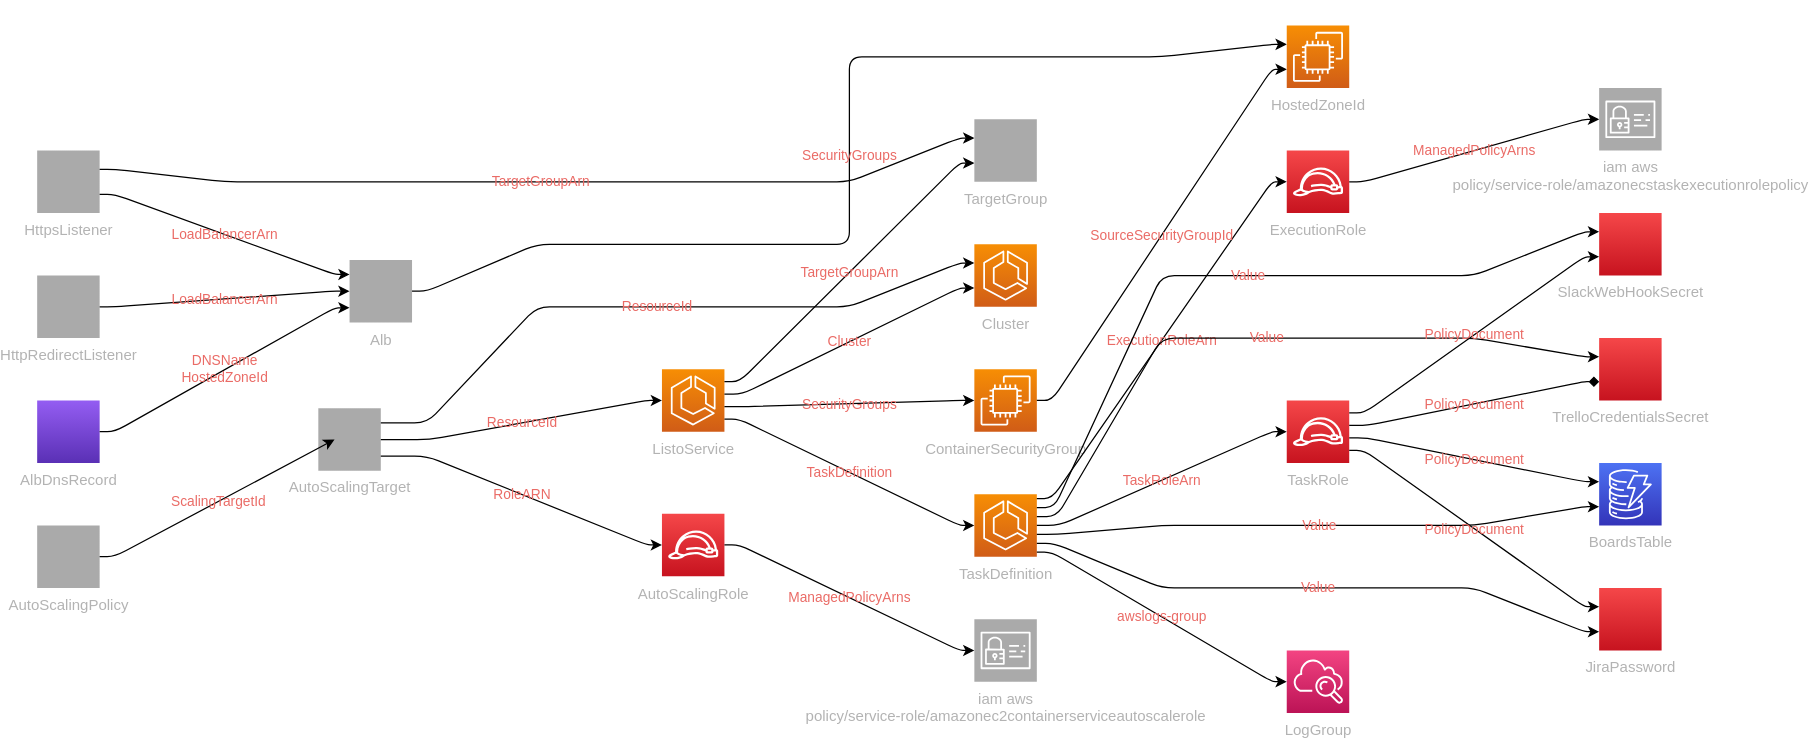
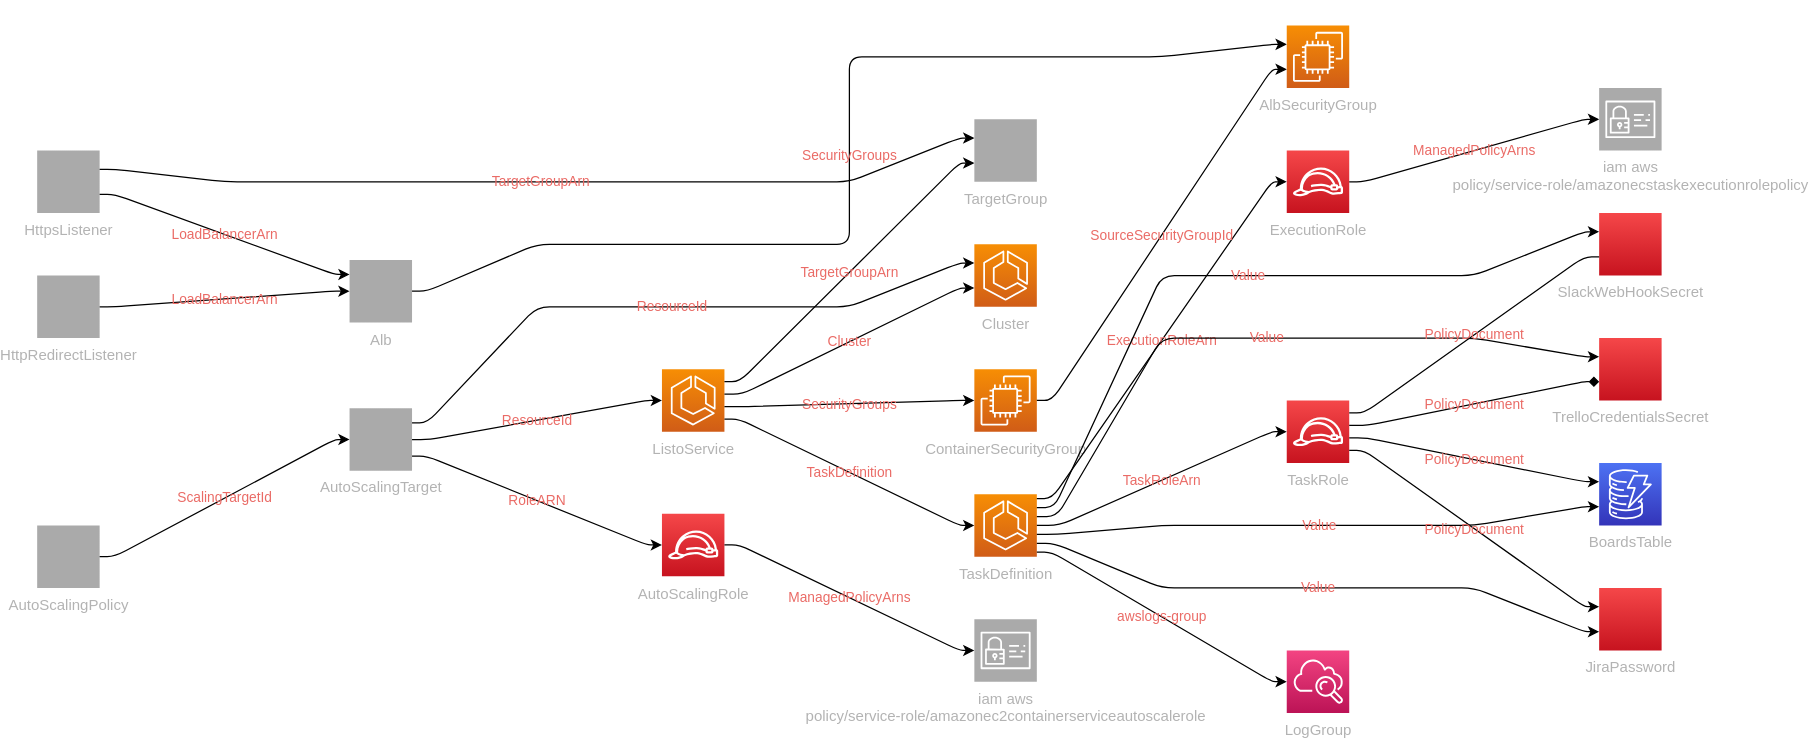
node "HostedZoneId": label "HostedZoneId" -> "AlbSecurityGroup"
edge "TaskRole" -> "SlackWebHookSecret": arrowhead classic -> none
edge "AlbDnsRecord" -> "Alb": removed, label "DNSName HostedZoneId"
node "AlbDnsRecord": removed
node "AutoScalingTarget": moved (349, 440) -> (381, 440)
